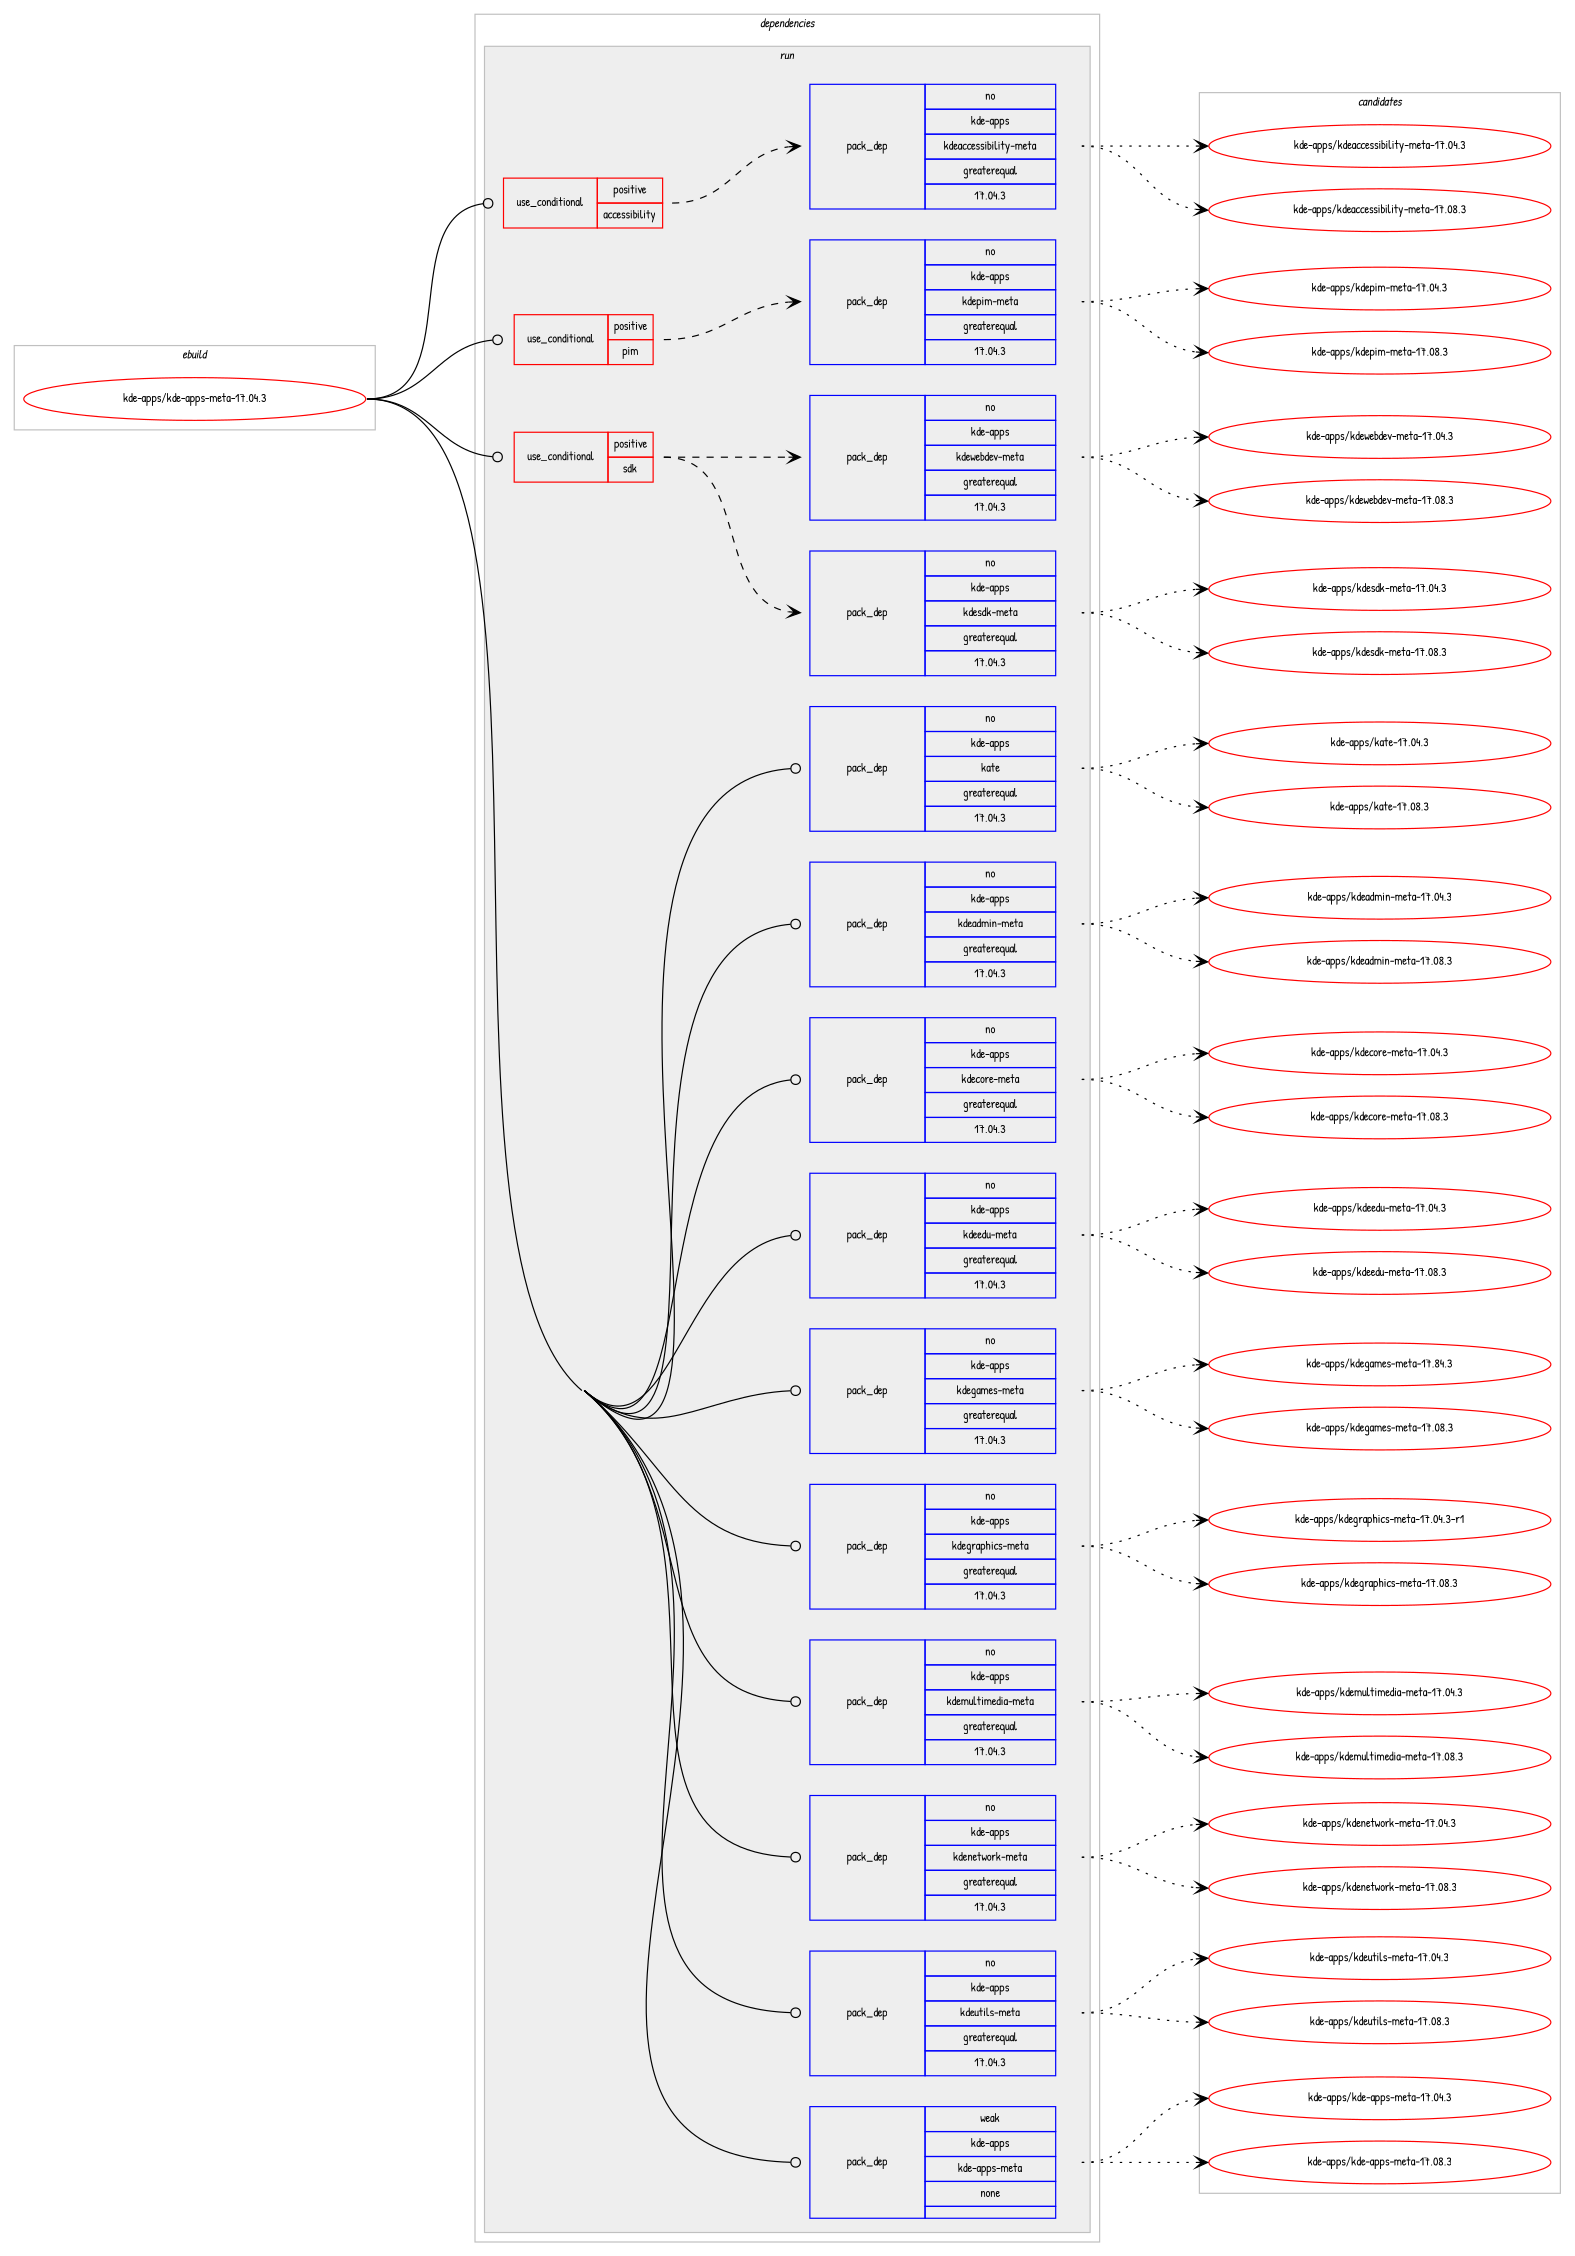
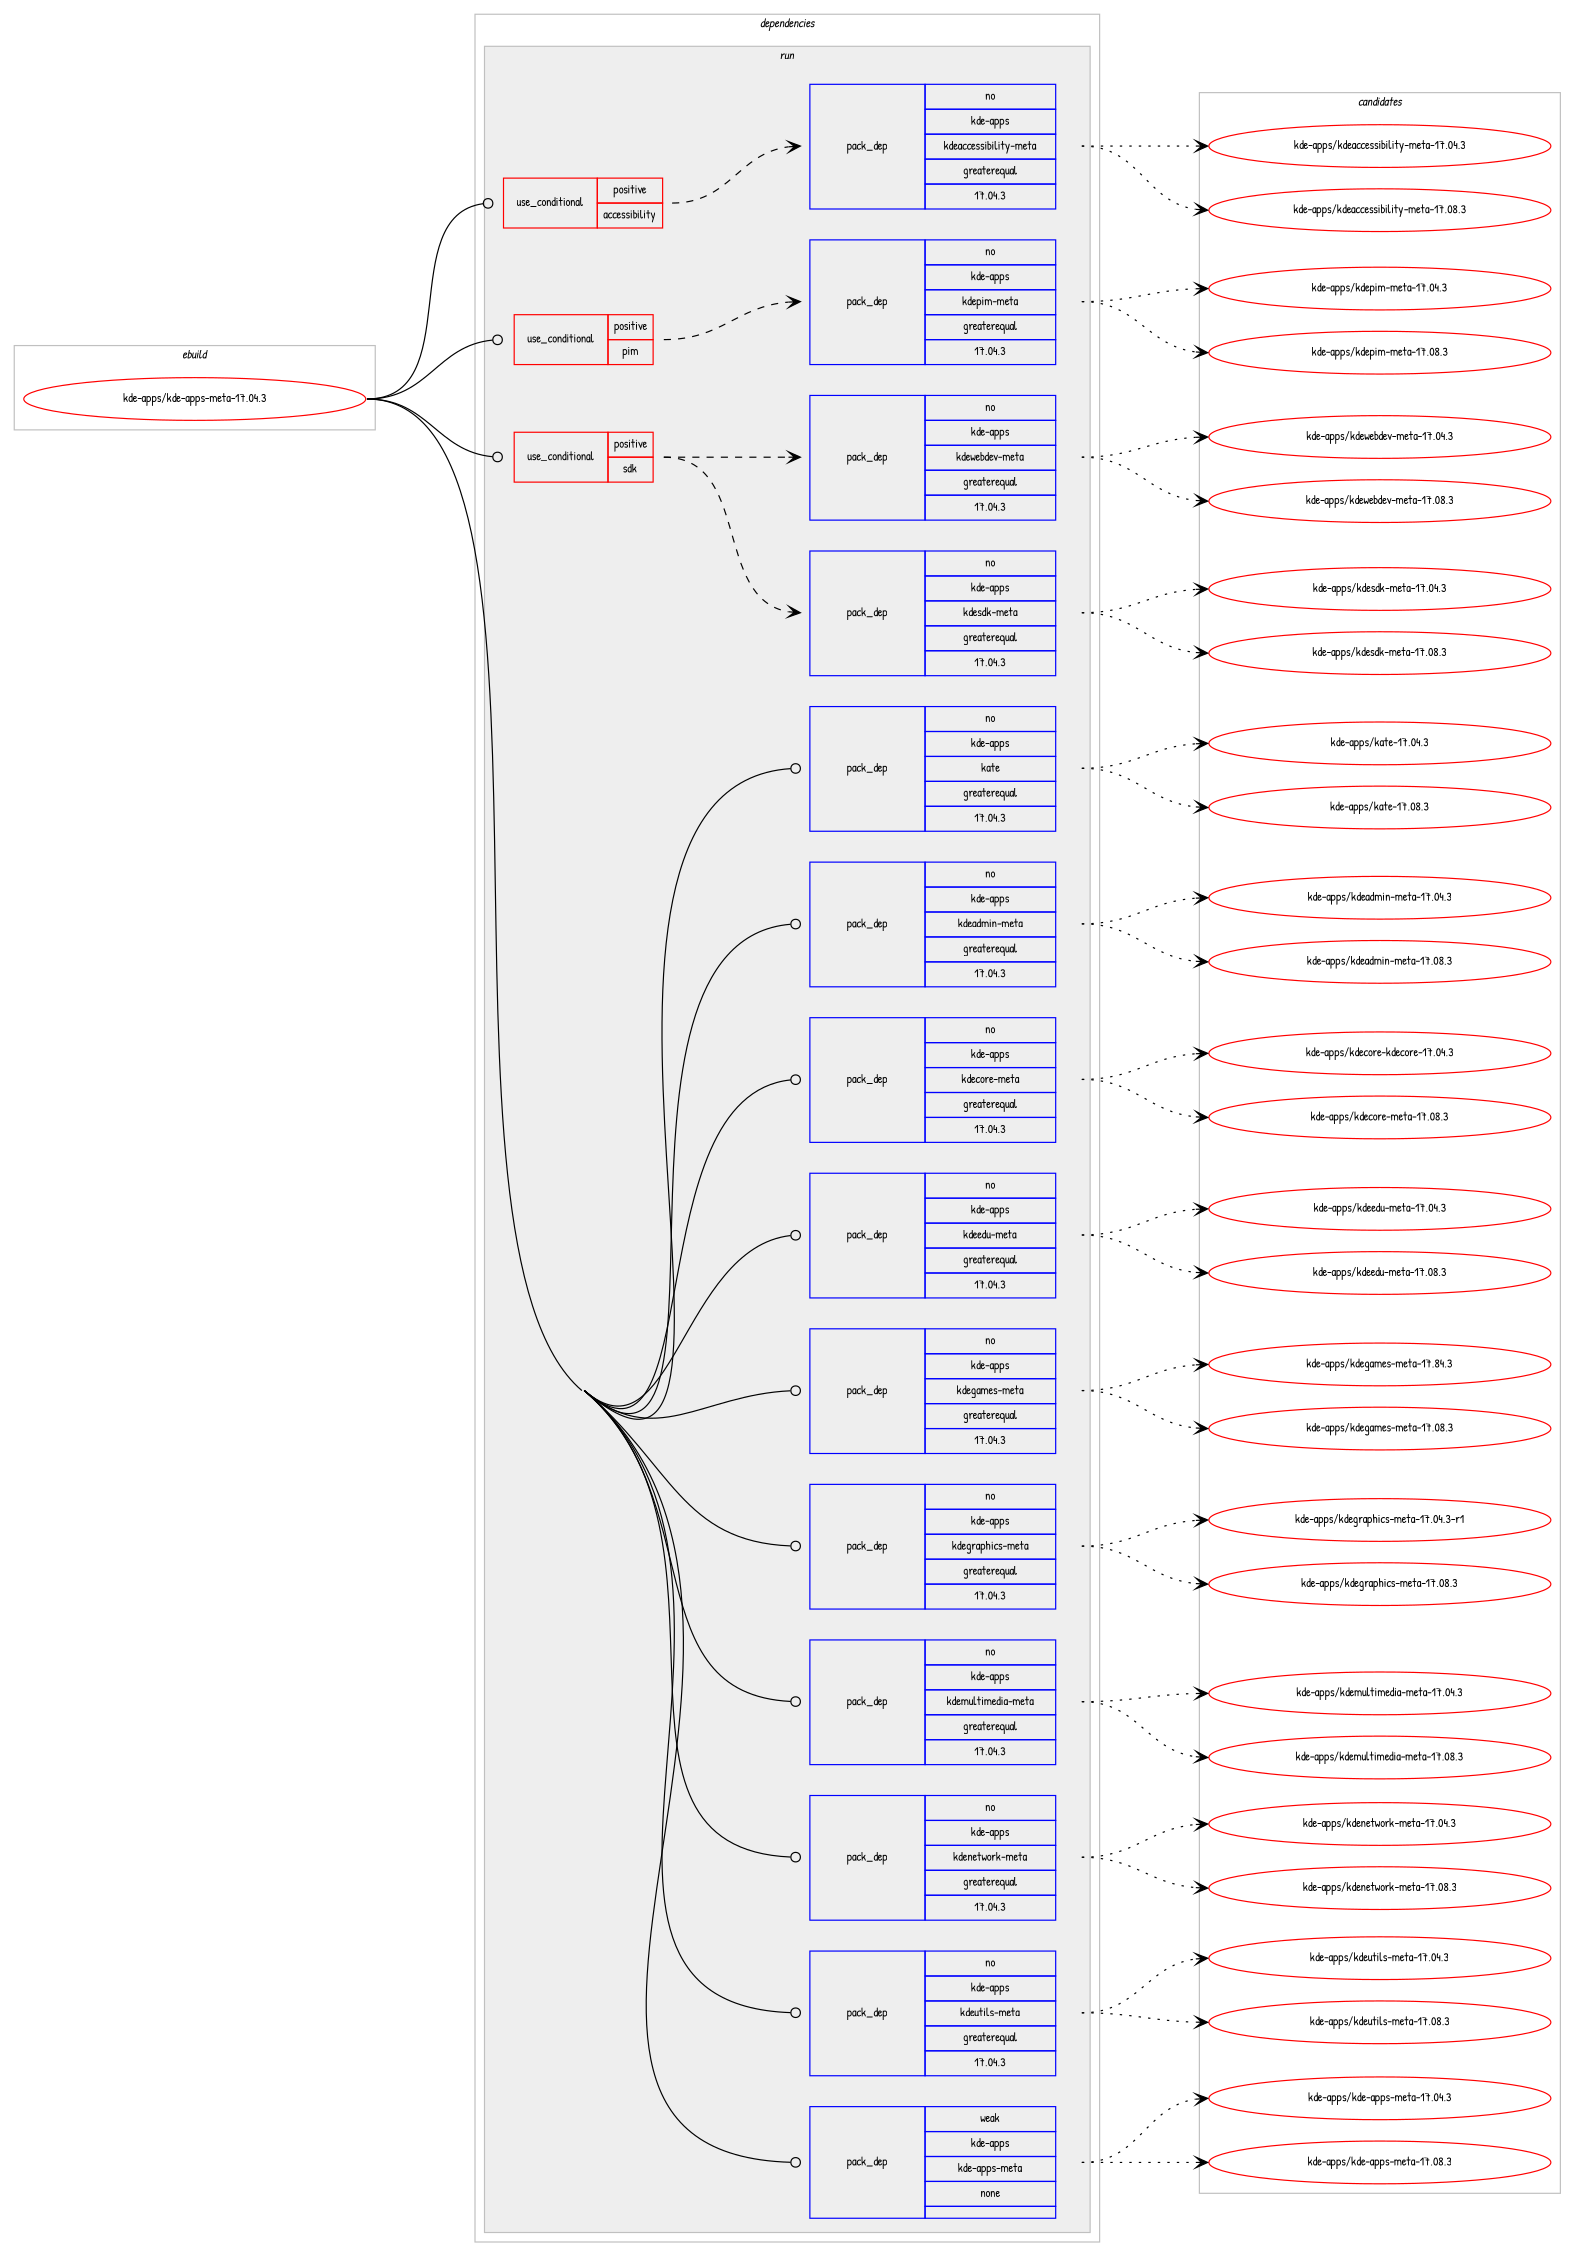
node "kde-apps/kdecore-meta-17.04.3": label "kde-apps/kdecore-meta-17.04.3" -> "kde-apps/kdecore-kdecore-17.04.3"
